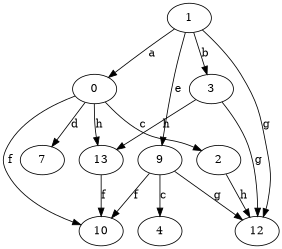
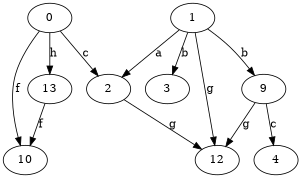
edge "1" -> "0": now "1" -> "2"
edge "1" -> "9": label "e" -> "b"
edge "3" -> "13": removed, label "h"
edge "3" -> "12": removed, label "g"
node "7": removed
edge "9" -> "10": removed, label "f"
edge "2" -> "12": label "h" -> "g"
